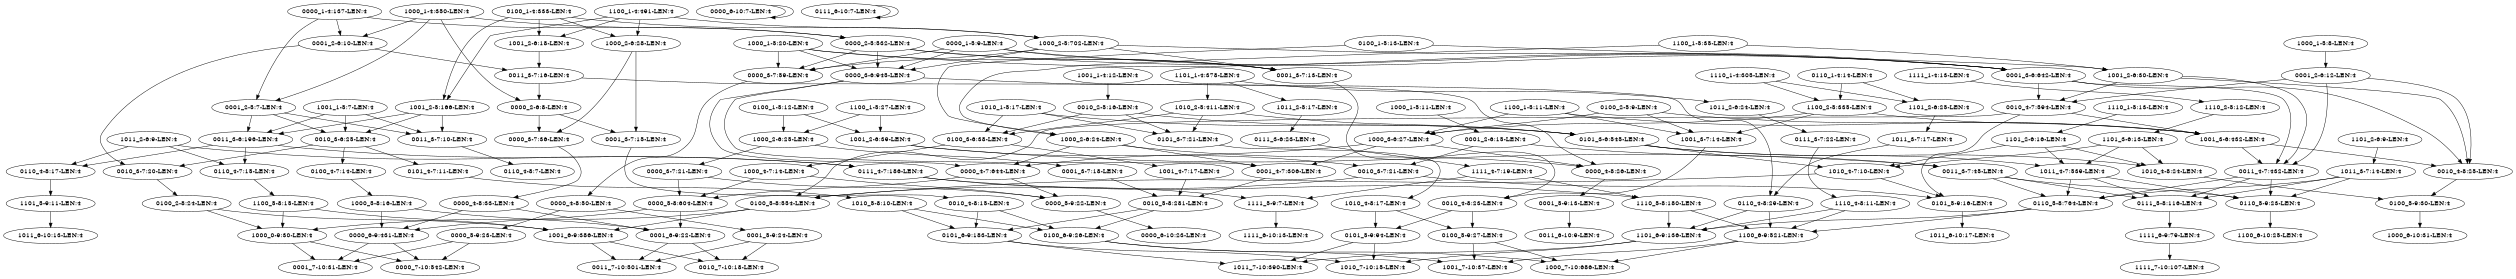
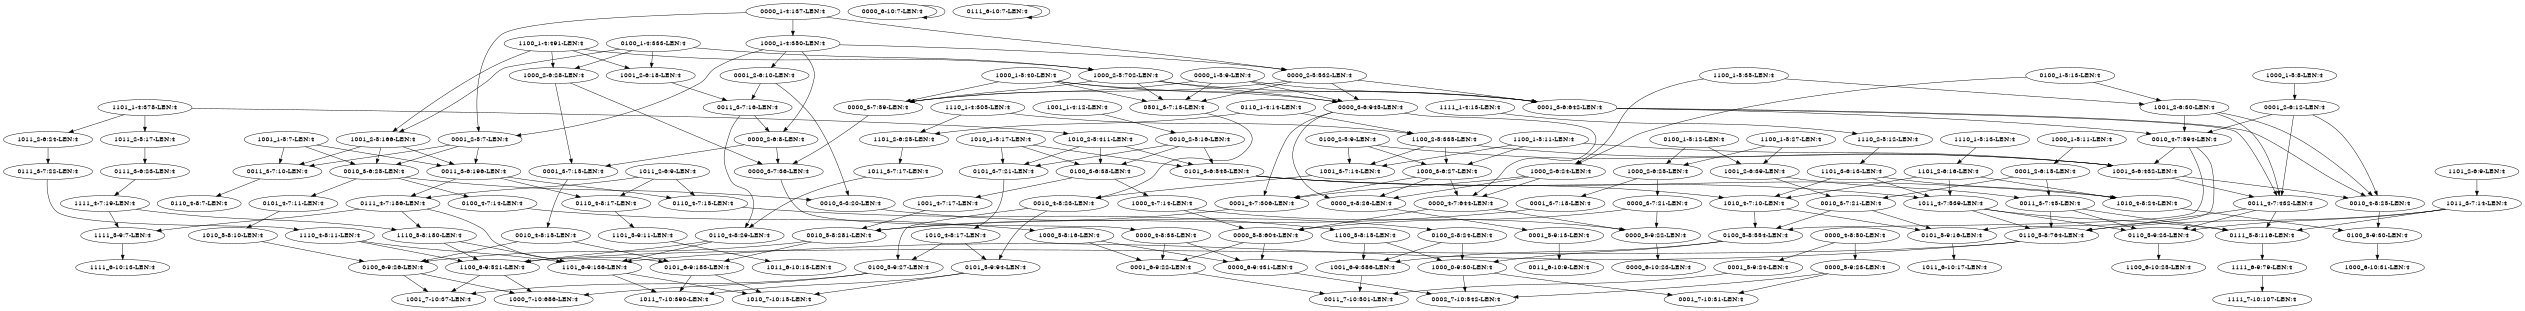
edge "0000_1-4:137-LEN:4" -> "0001_2-6:10-LEN:4": now "0000_1-4:137-LEN:4" -> "1000_1-4:350-LEN:4"
node "1000_1-5:20-LEN:4": label "1000_1-5:20-LEN:4" -> "1000_1-5:40-LEN:4"
node "0001_3-7:13-LEN:4": label "0001_3-7:13-LEN:4" -> "0501_3-7:13-LEN:4"
edge "0000_3-7:59-LEN:4" -> "0000_4-8:50-LEN:4": now "0000_3-7:59-LEN:4" -> "0000_3-7:36-LEN:4"
node "0010_3-7:20-LEN:4": label "0010_3-7:20-LEN:4" -> "0010_3-3:20-LEN:4"
edge "1010_5-8:10-LEN:4" -> "0101_6-9:183-LEN:4": now "0111_4-7:186-LEN:4" -> "0101_6-9:183-LEN:4"
edge "0000_6-9:431-LEN:4" -> "0001_7-10:31-LEN:4": removed
node "0000_7-10:542-LEN:4": label "0000_7-10:542-LEN:4" -> "0002_7-10:542-LEN:4"
node "0010_7-10:18-LEN:4": removed
